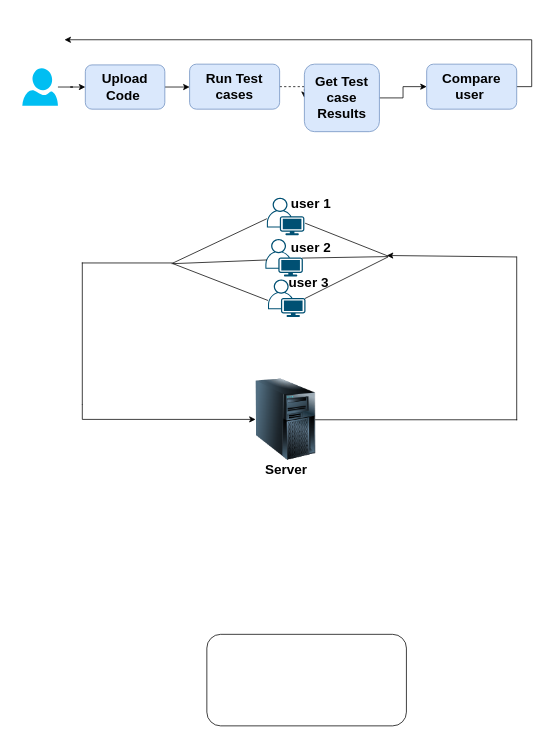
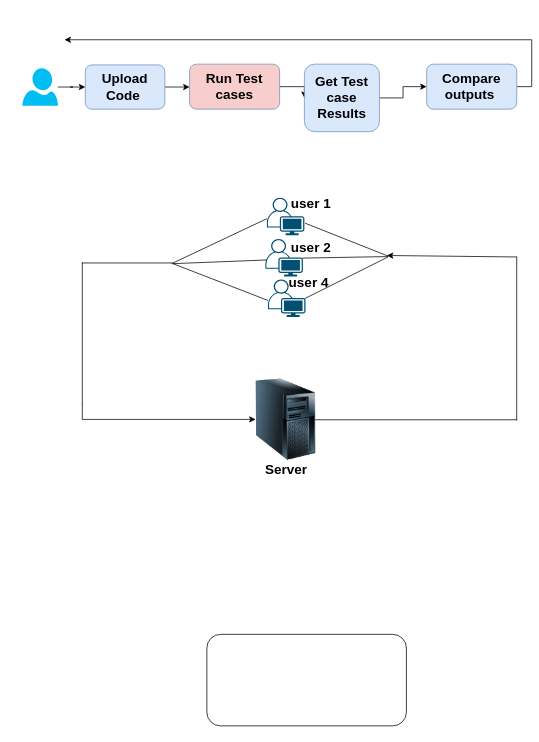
node "Run Test cases": fillcolor #dae8fc -> #f8cecc
edge "Run Test cases" -> "Get Test case Results": style dashed -> solid
node "Compare user": label "Compare user" -> "Compare outputs"
node "user 3": label "user 3" -> "user 4"
